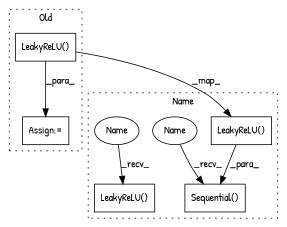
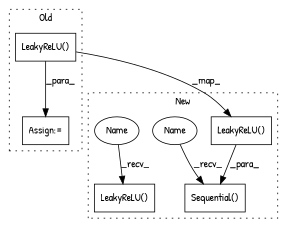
cluster "Name": label "Name" -> "New"
